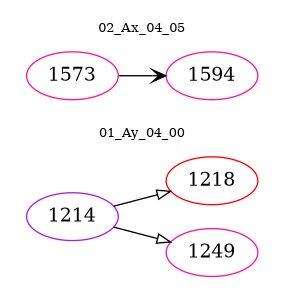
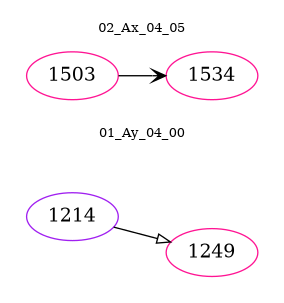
node "1573": label "1573" -> "1503"
node "1594": label "1594" -> "1534"
node "1218": removed
